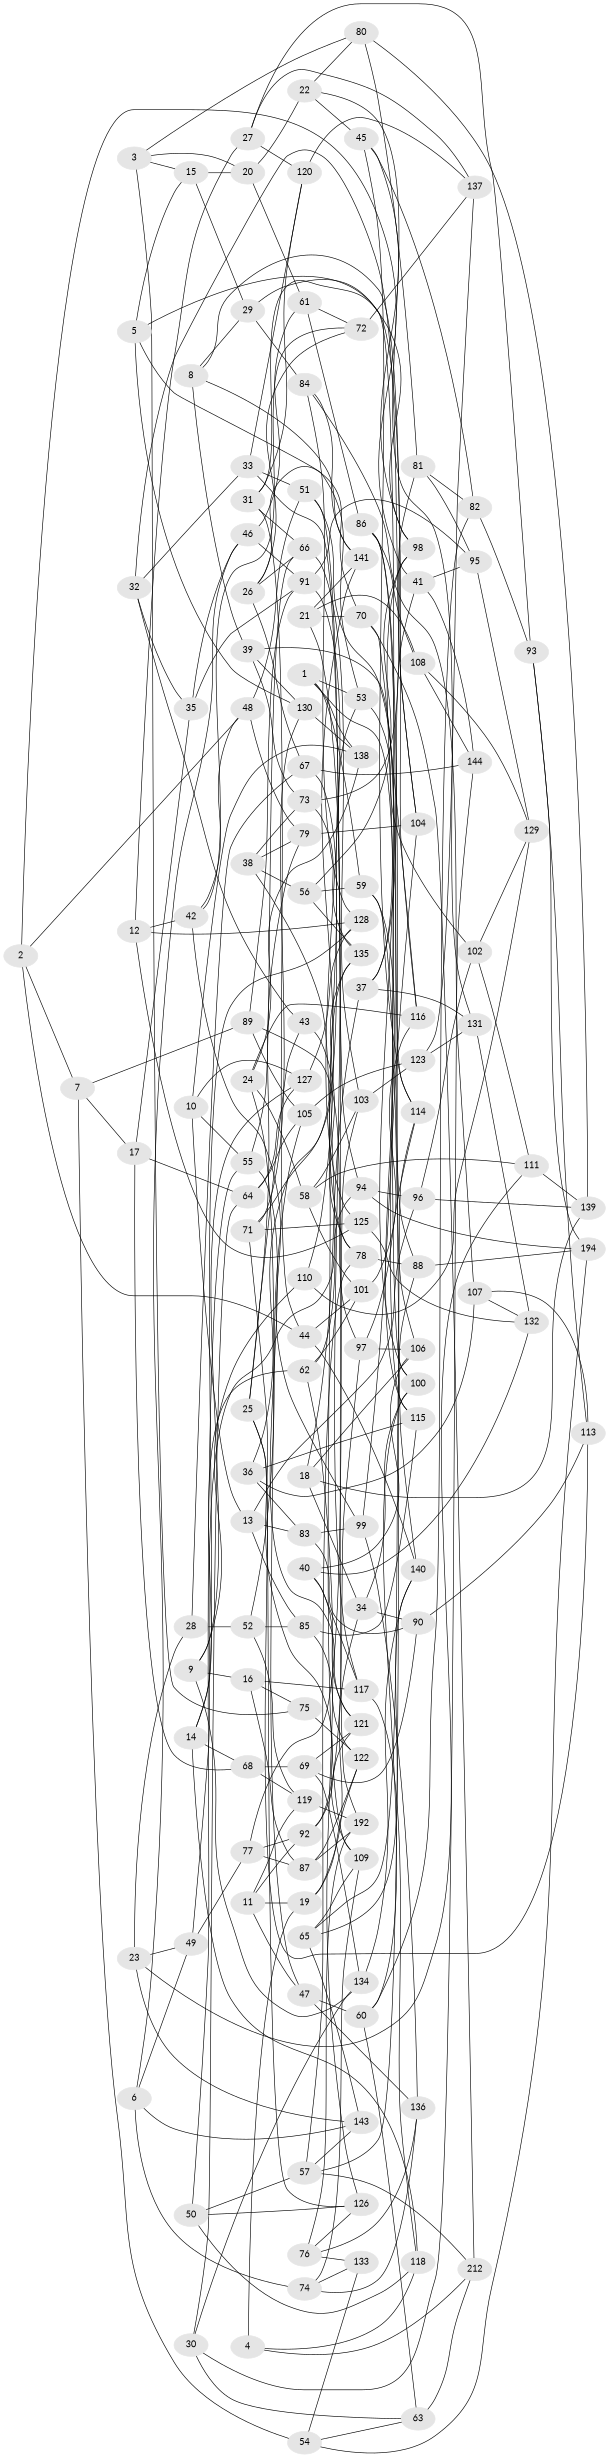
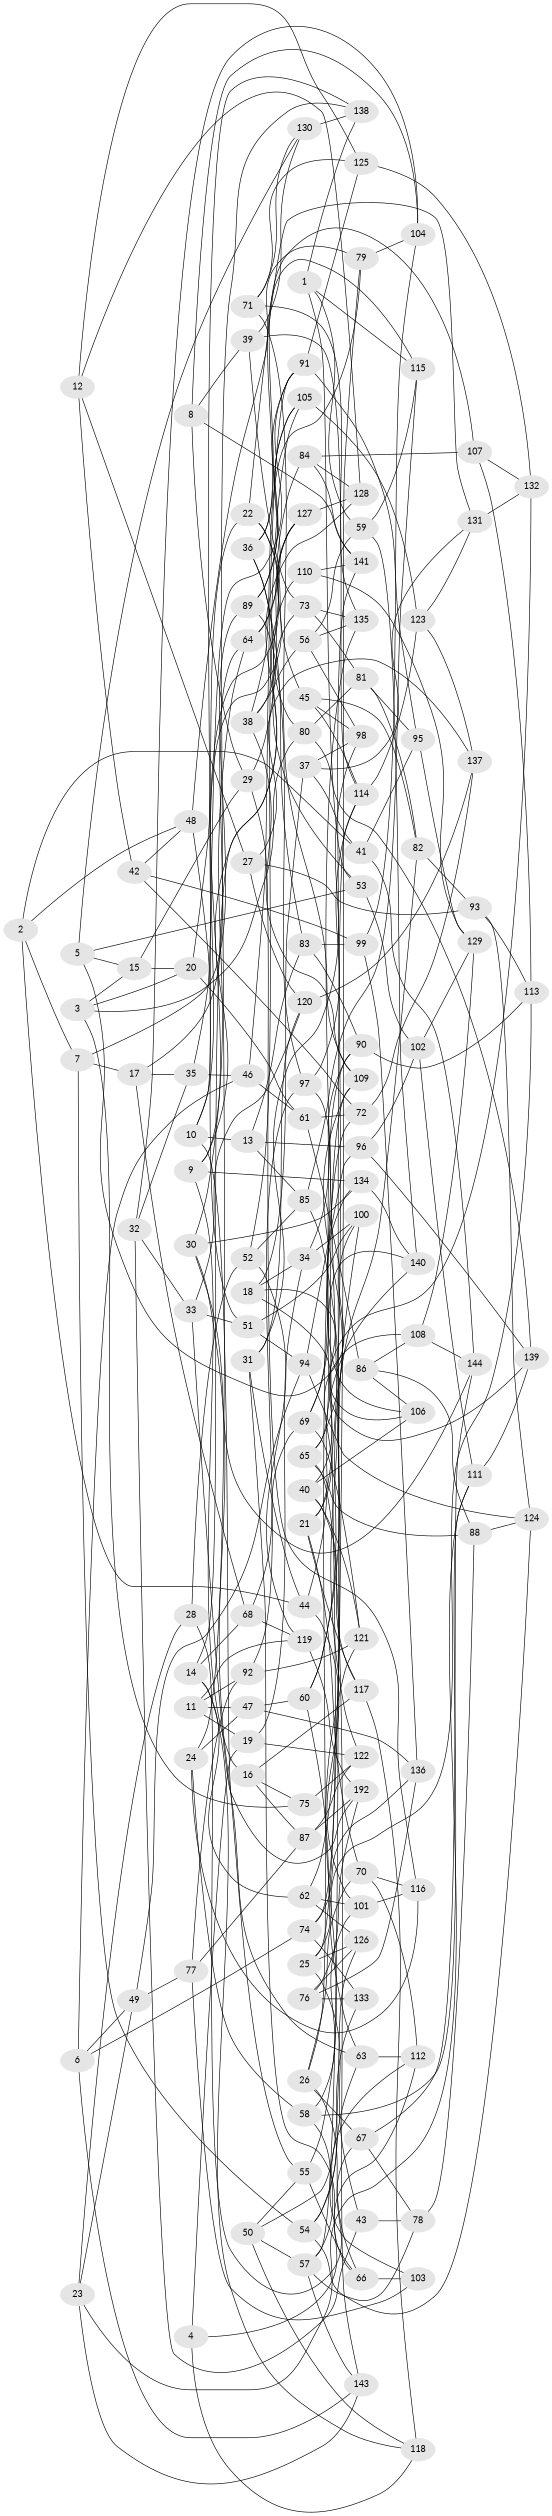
edge "123" -- "103": now "123" -- "114"
node "194": label "194" -> "124"
node "212": label "212" -> "112"
